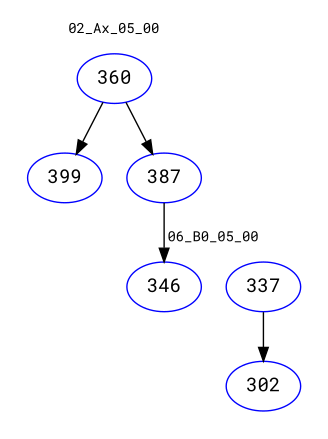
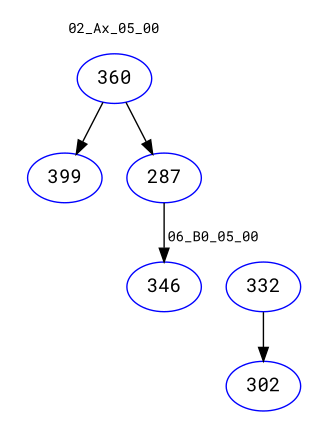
node "387": label "387" -> "287"
node "337": label "337" -> "332"
